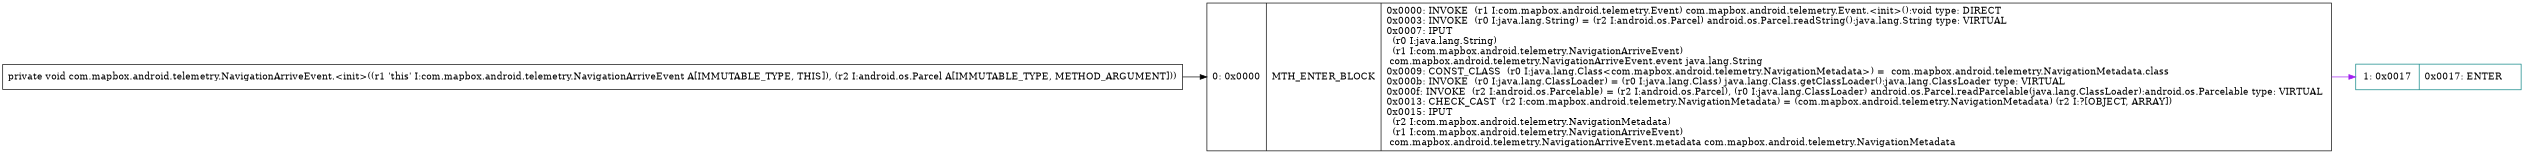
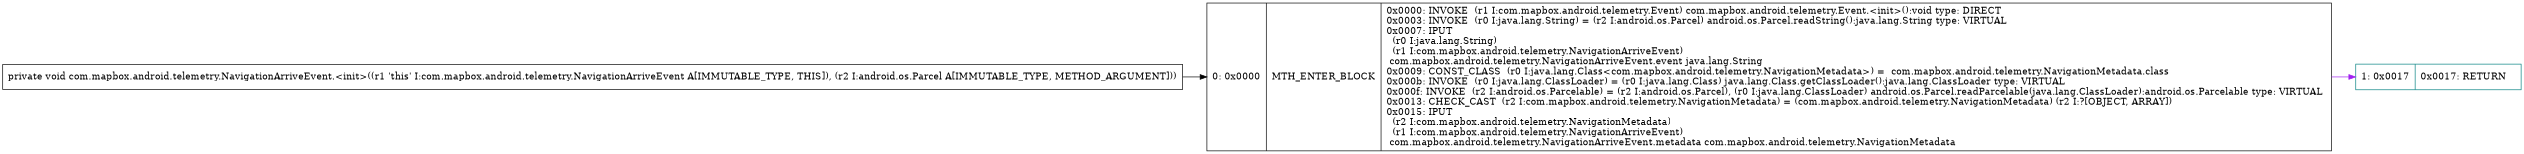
node "1: 0x0017": text "0x0017: ENTER" -> "0x0017: RETURN"
